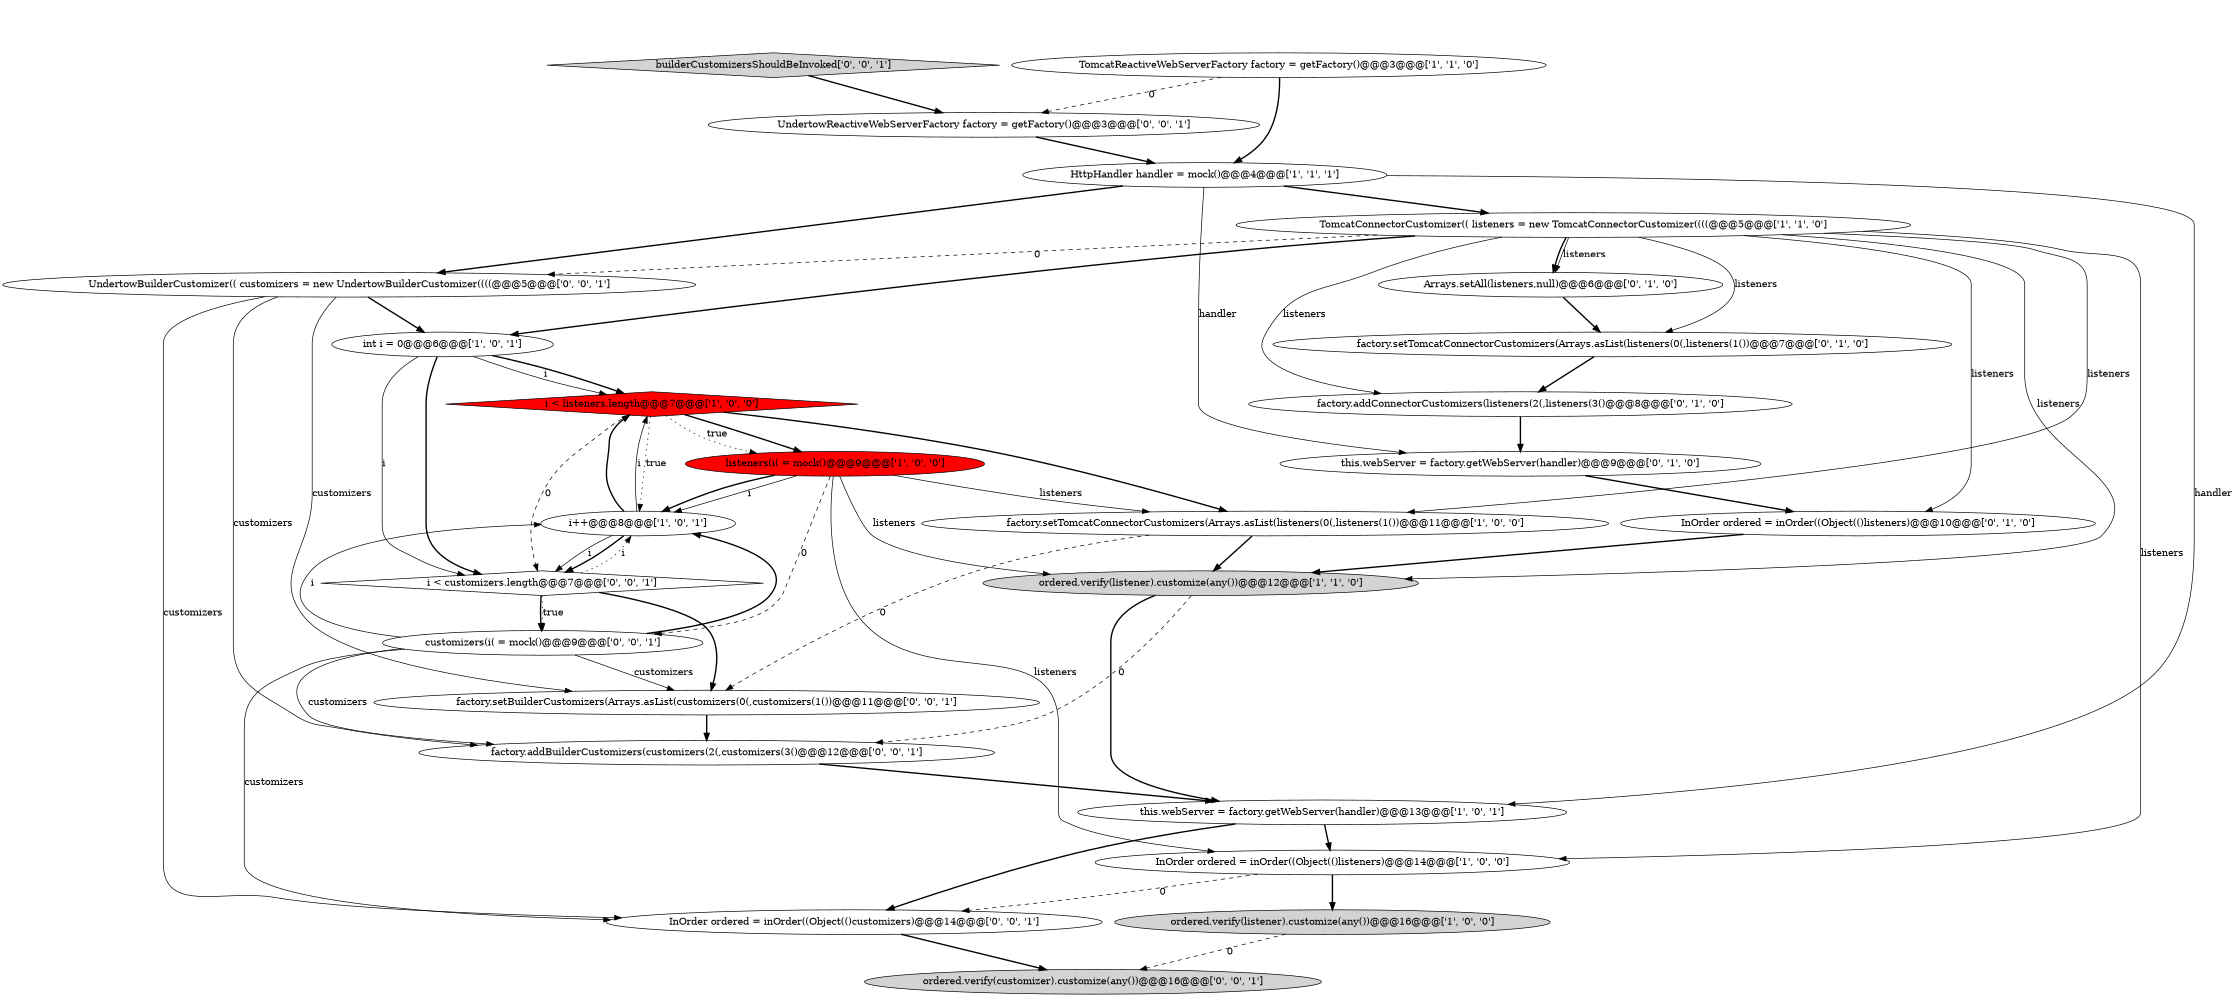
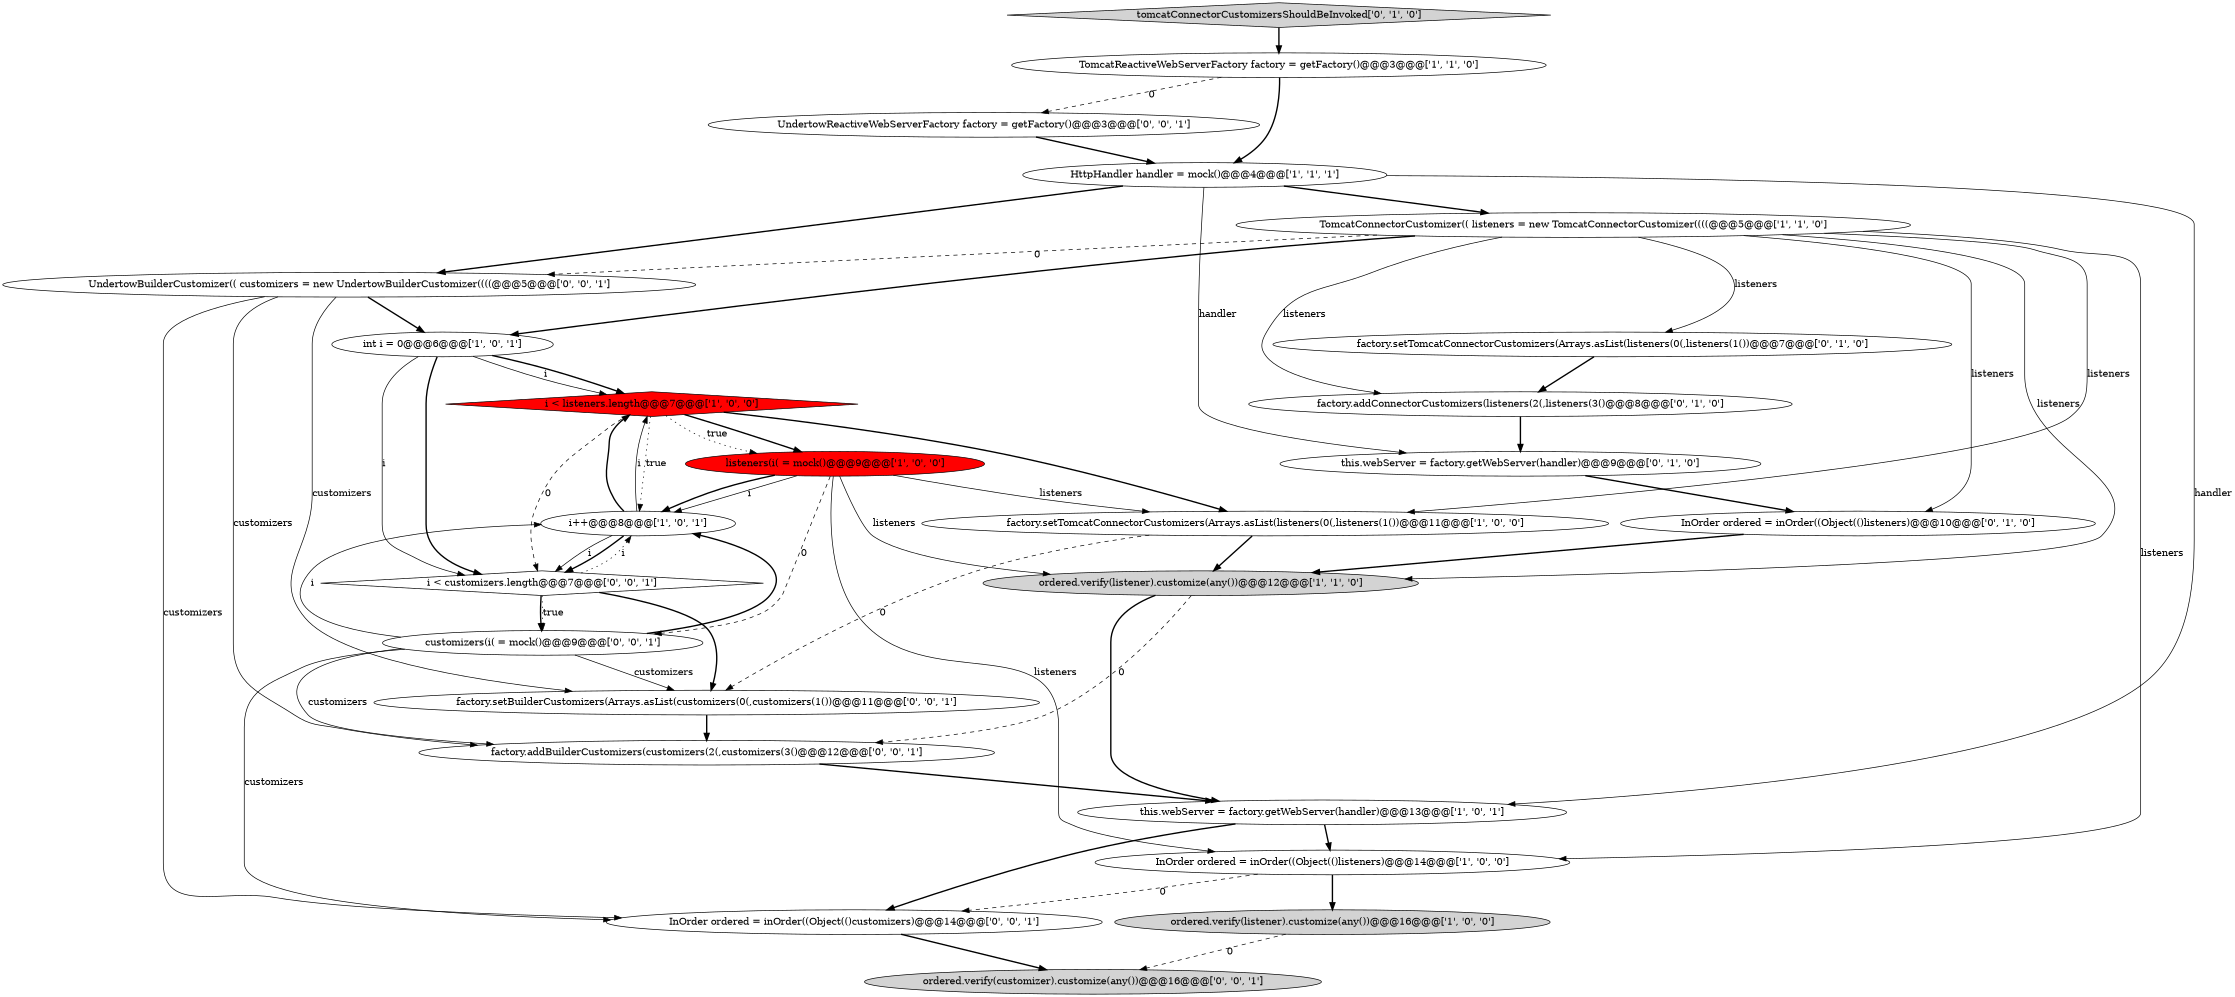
node "tomcatConnectorCustomizersShouldBeInvoked['0', '1', '0']": added
node "builderCustomizersShouldBeInvoked['0', '0', '1']": removed
node "Arrays.setAll(listeners,null)@@@6@@@['0', '1', '0']": removed
